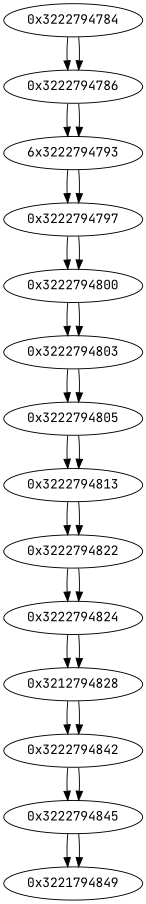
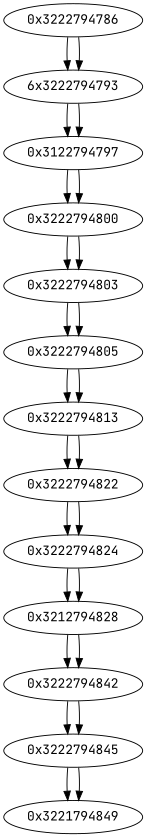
node "0x3222794784": removed
node "0x3222794797": label "0x3222794797" -> "0x3122794797"
